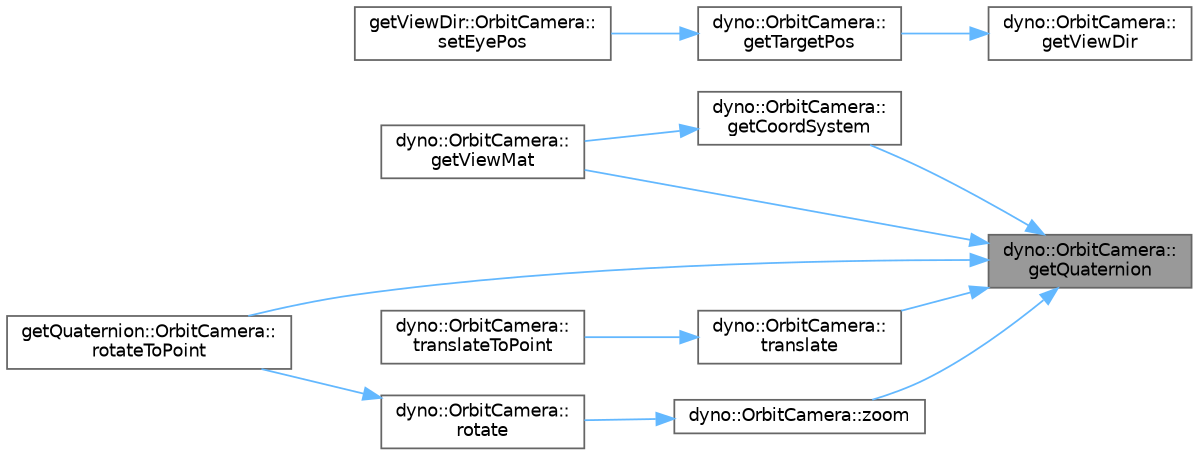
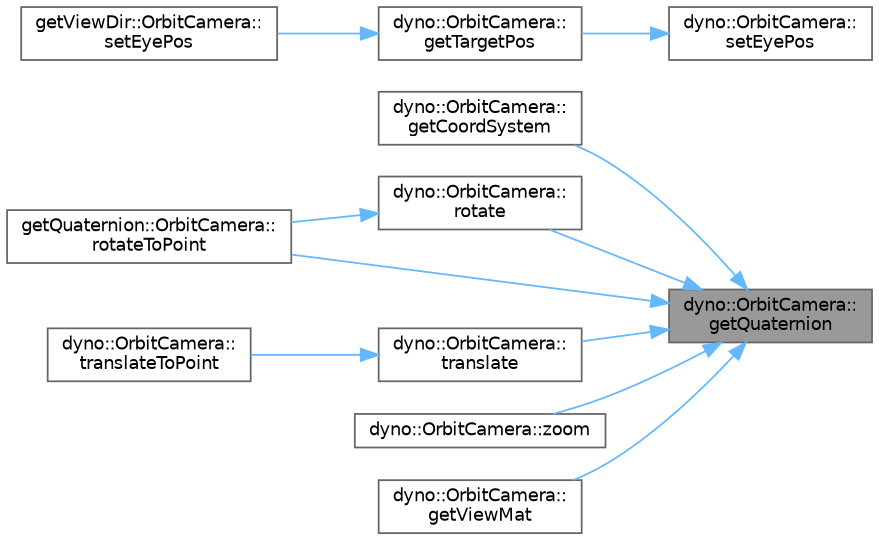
node "dyno::OrbitCamera:: getViewDir": label "dyno::OrbitCamera:: getViewDir" -> "dyno::OrbitCamera:: setEyePos"
edge "dyno::OrbitCamera:: getViewMat" -> "dyno::OrbitCamera:: getCoordSystem": removed
edge "dyno::OrbitCamera:: rotate" -> "dyno::OrbitCamera::zoom": now "dyno::OrbitCamera:: rotate" -> "dyno::OrbitCamera:: getQuaternion"
